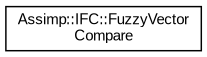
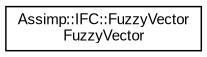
node "Assimp::IFC::FuzzyVector Compare": label "Assimp::IFC::FuzzyVector Compare" -> "Assimp::IFC::FuzzyVector FuzzyVector"
